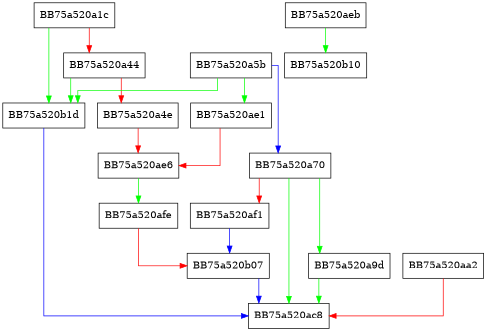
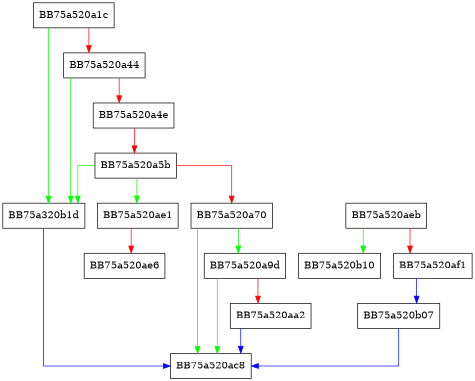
edge "BB75a520a5b" -> "BB75a520a70": color blue -> red
node "BB75a520b1d": label "BB75a520b1d" -> "BB75a320b1d"
edge "BB75a520a4e" -> "BB75a520ae6": now "BB75a520a4e" -> "BB75a520a5b"
edge "BB75a520a70" -> "BB75a520af1": now "BB75a520aeb" -> "BB75a520af1"
node "BB75a520afe": removed
edge "BB75a520a9d" -> "BB75a520aa2": added
edge "BB75a520aa2" -> "BB75a520ac8": color red -> blue
